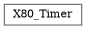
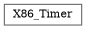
node "X80_Timer": label "X80_Timer" -> "X86_Timer"
